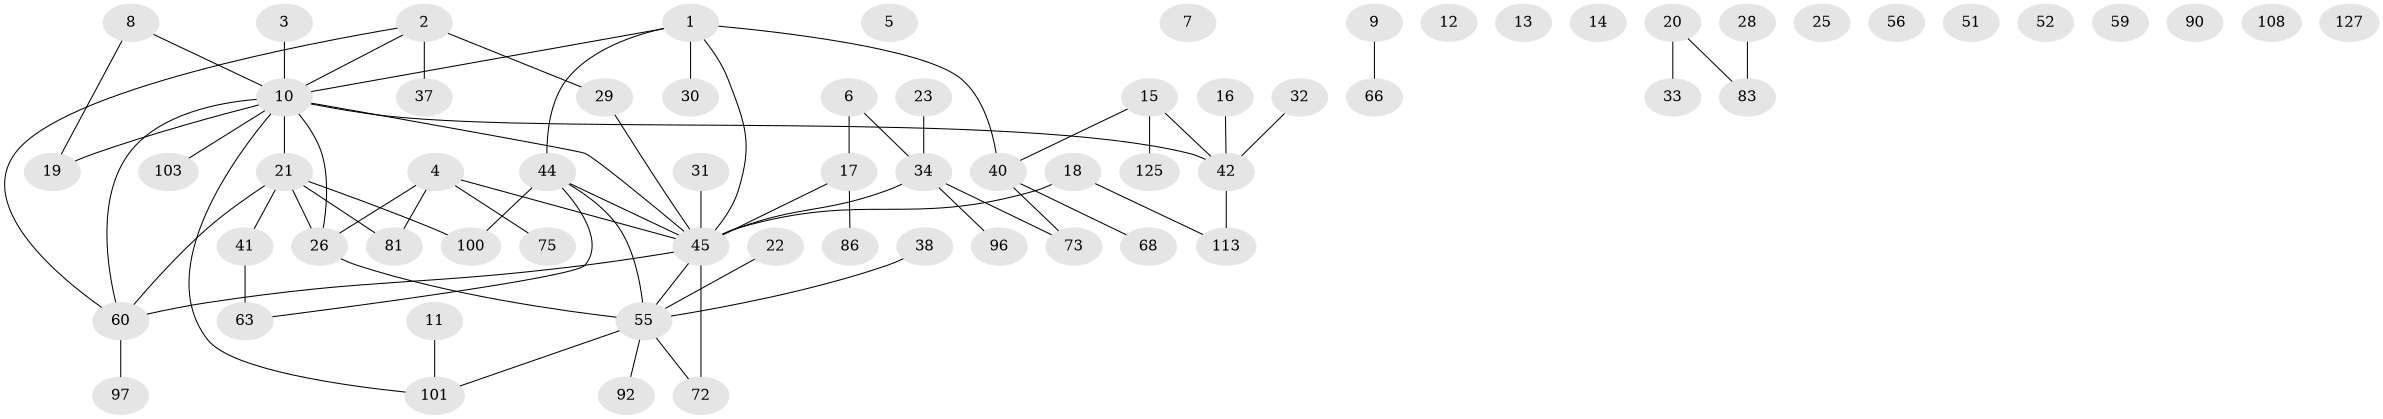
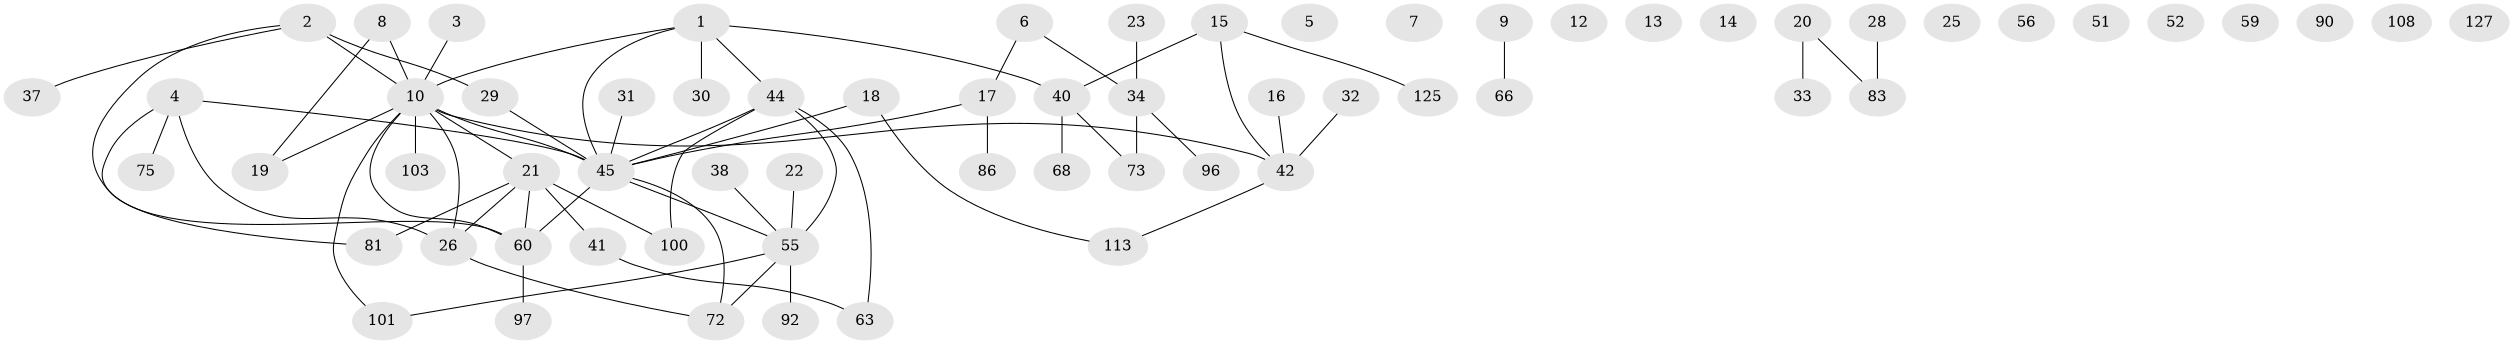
edge "34" -- "45": removed
edge "26" -- "55": now "26" -- "72"
node "11": removed
